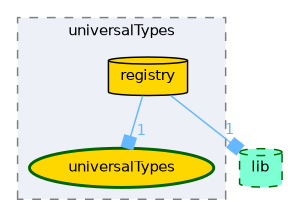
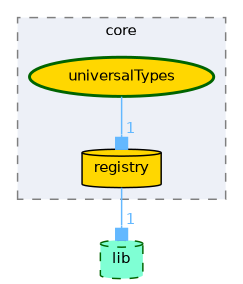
cluster "universalTypes": label "universalTypes" -> "core"
edge "registry" -> "universalTypes": reversed
